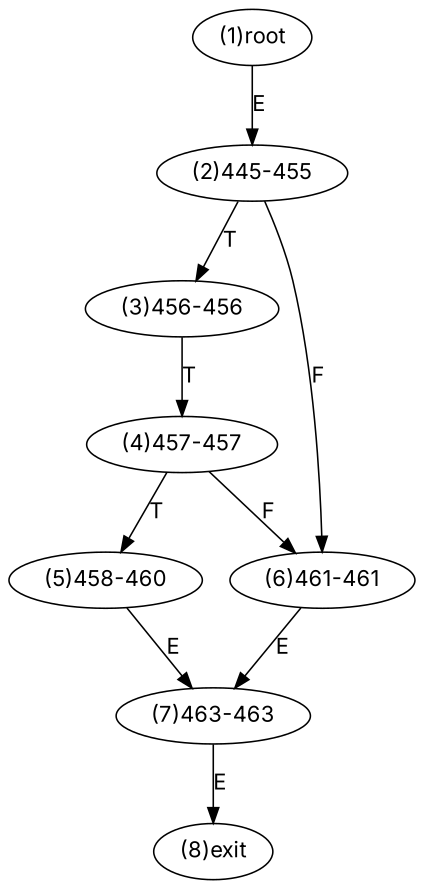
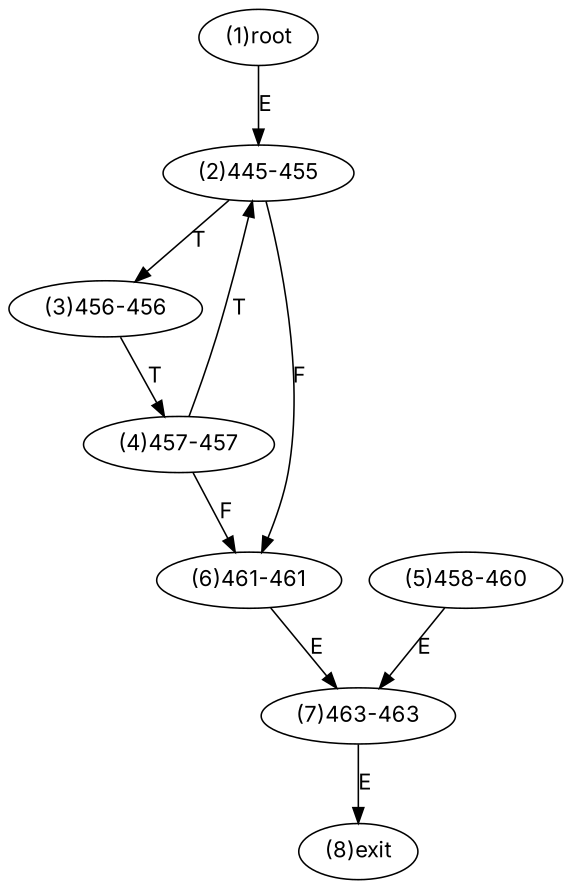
edge "(4)457-457" -> "(5)458-460": now "(4)457-457" -> "(2)445-455"
